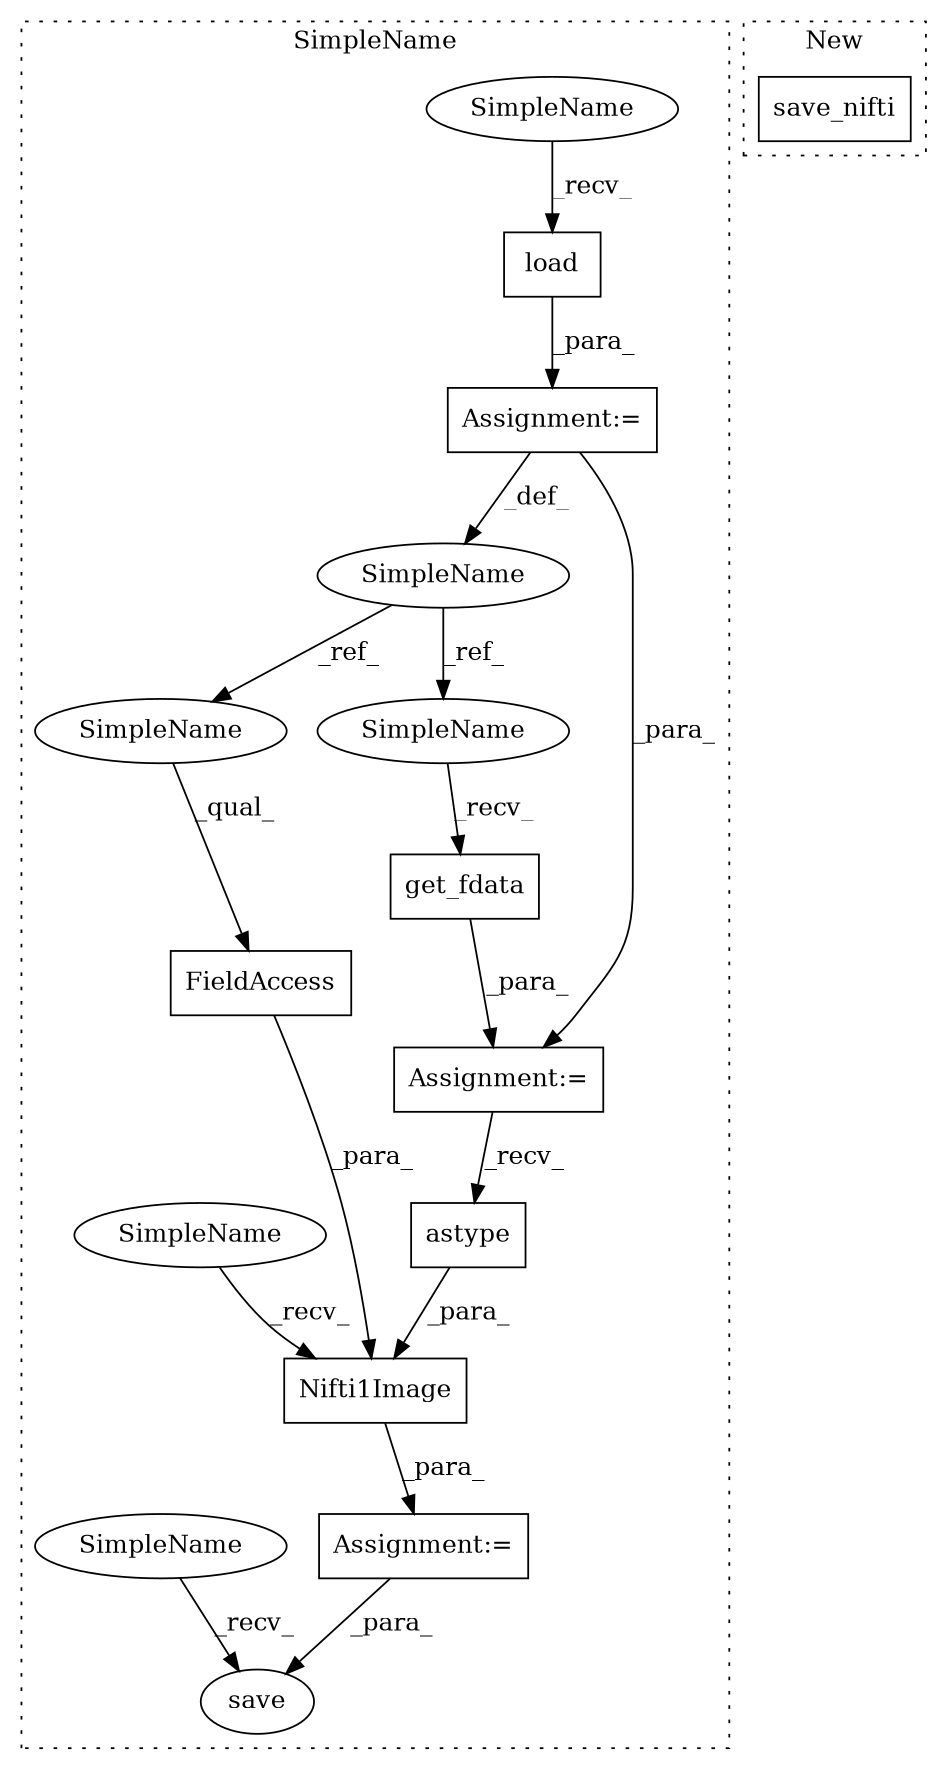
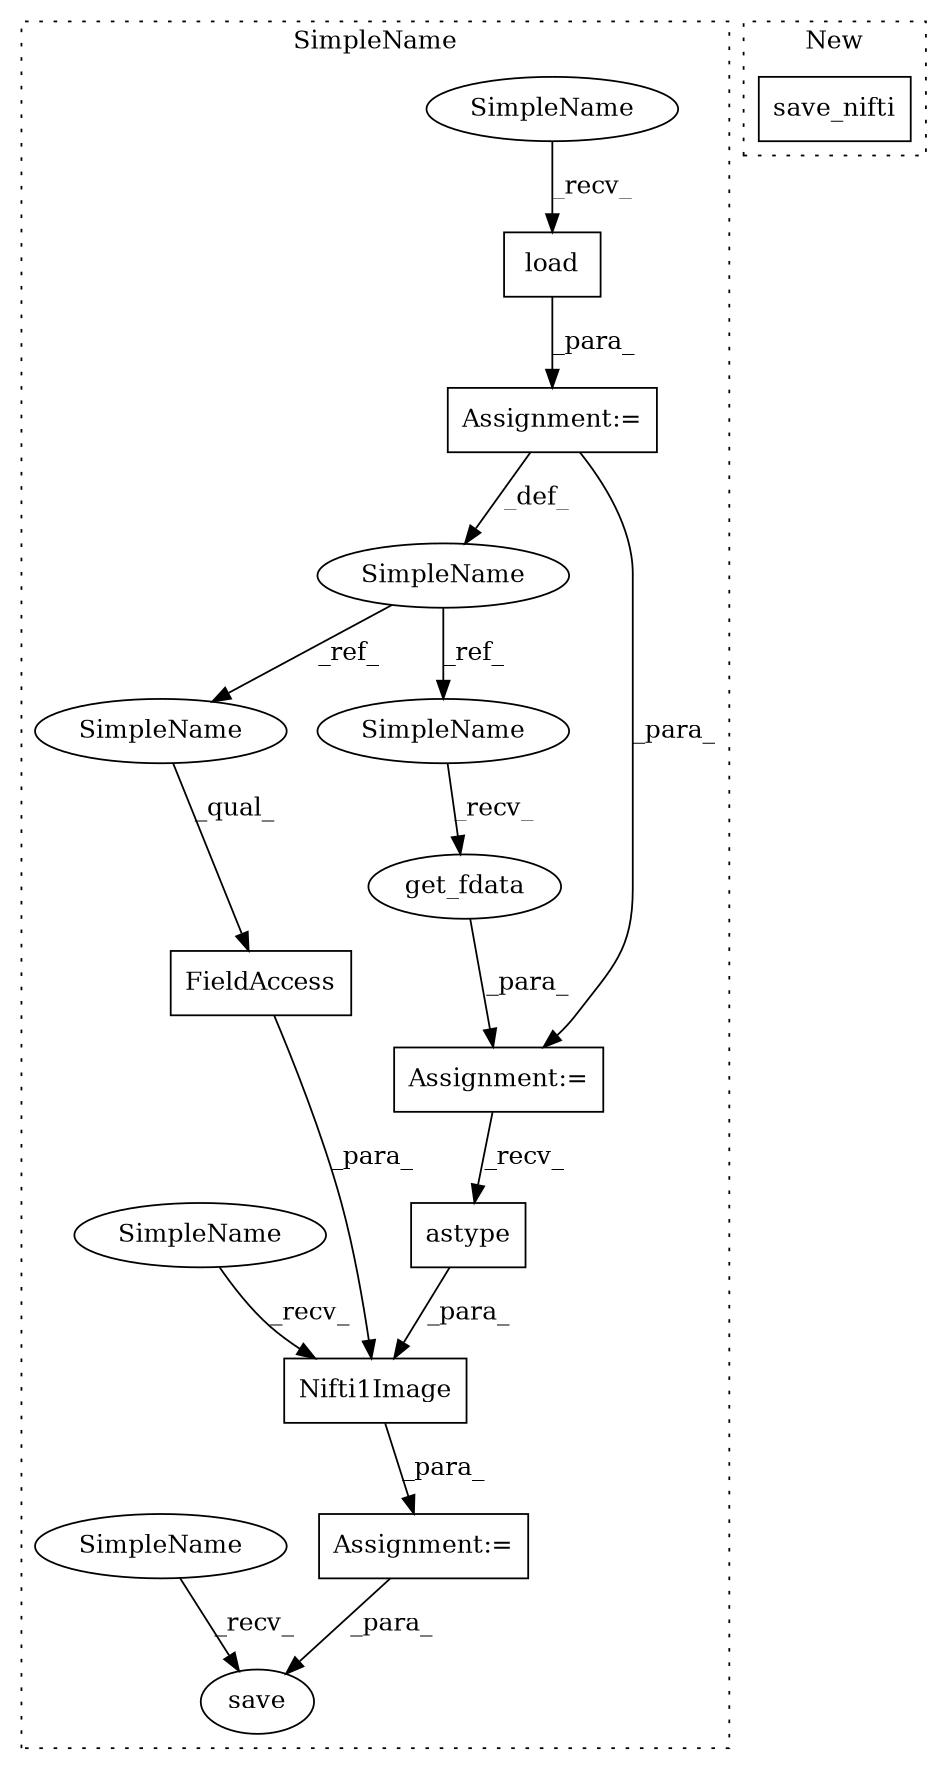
node "get_fdata": shape box -> ellipse
